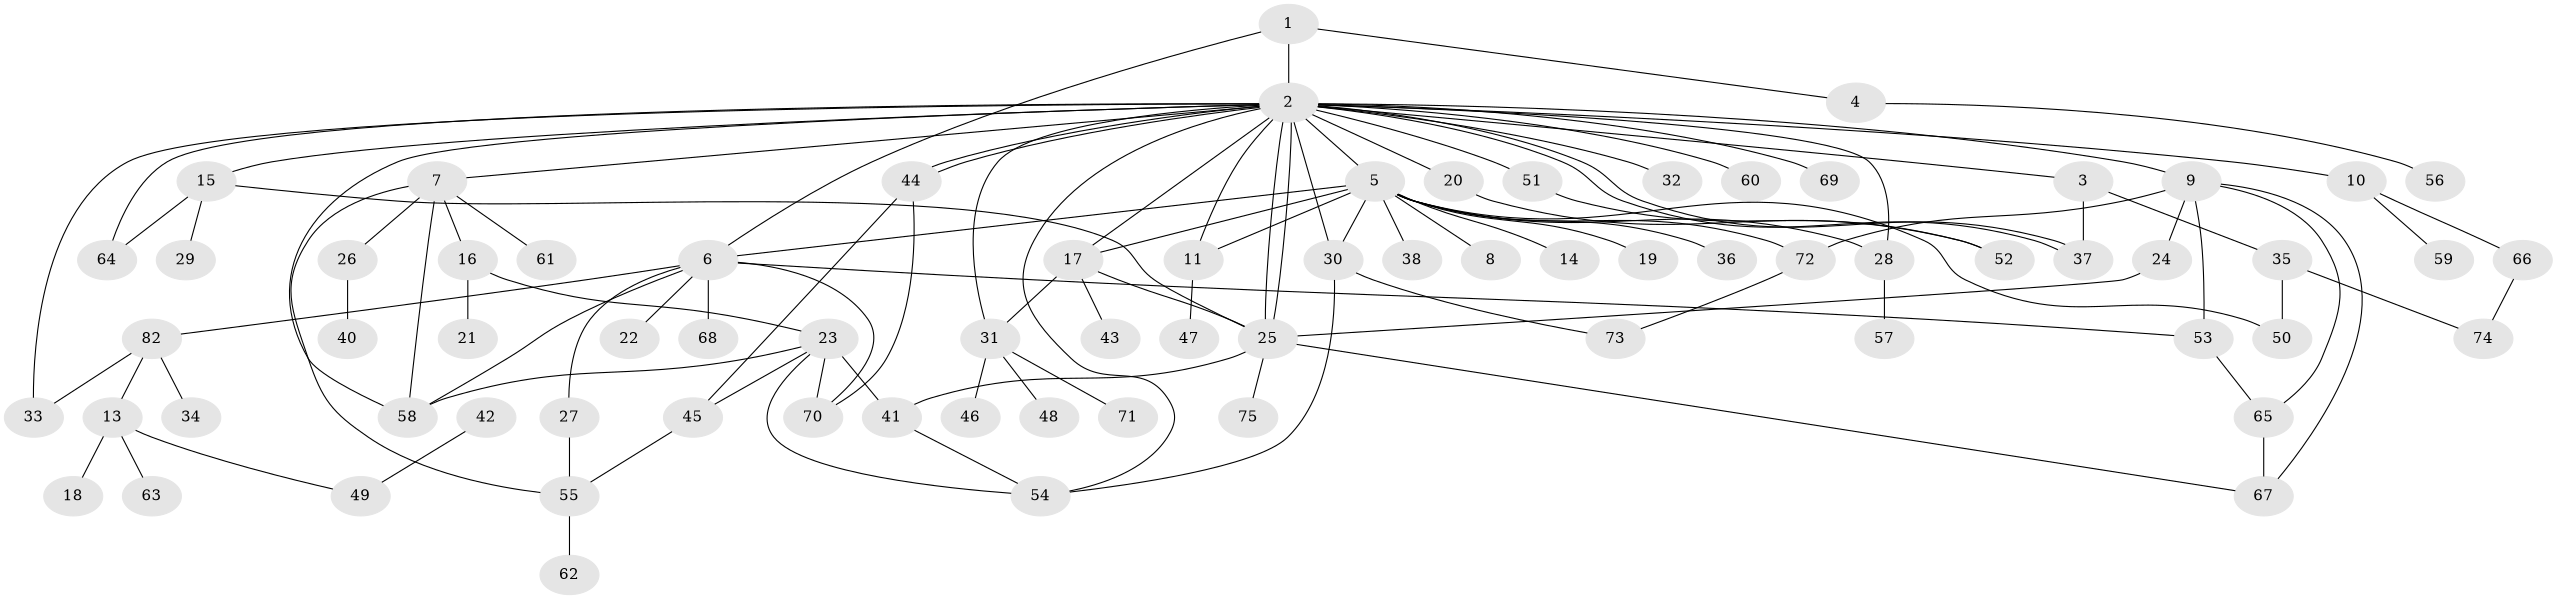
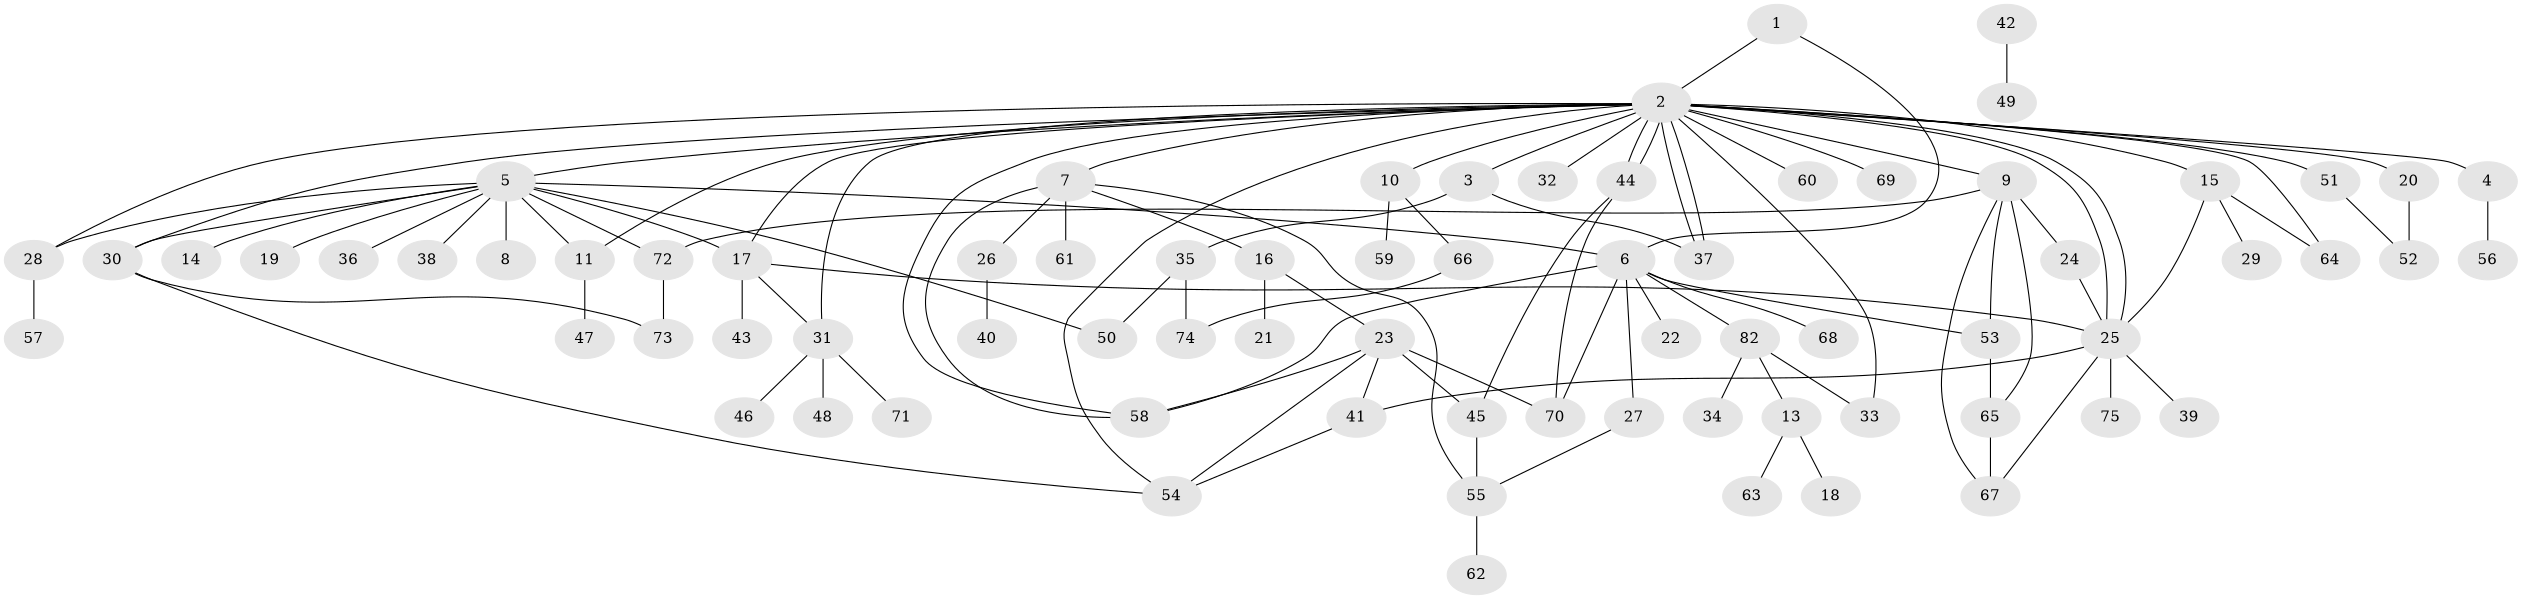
edge "1" -- "4": now "2" -- "4"
node "39": added
edge "13" -- "49": removed
